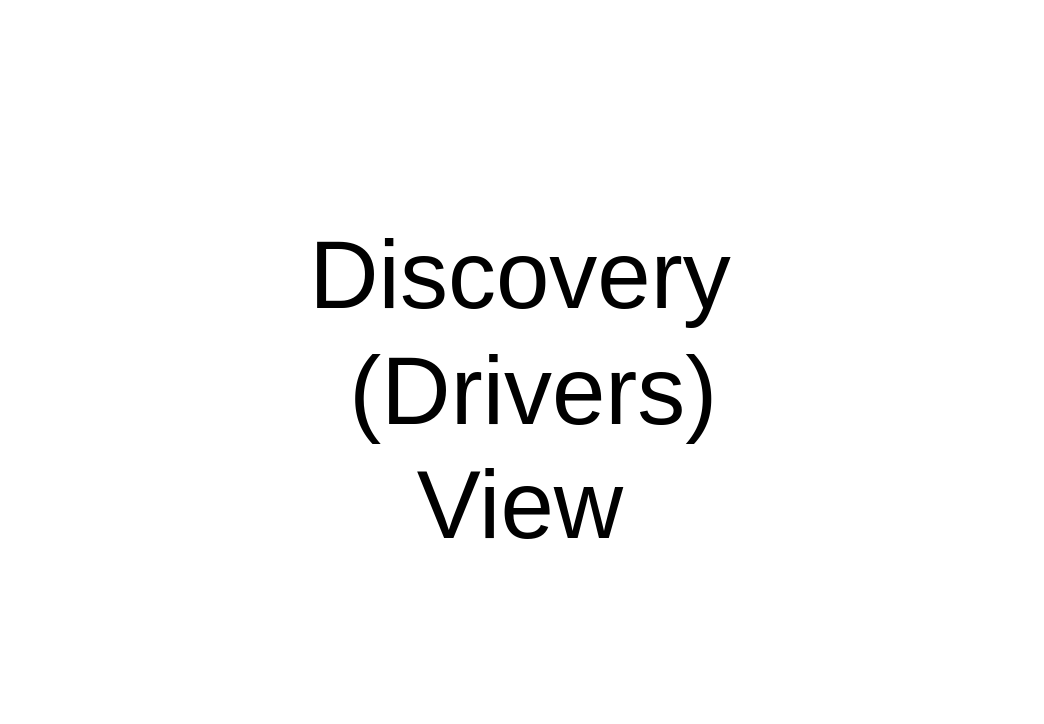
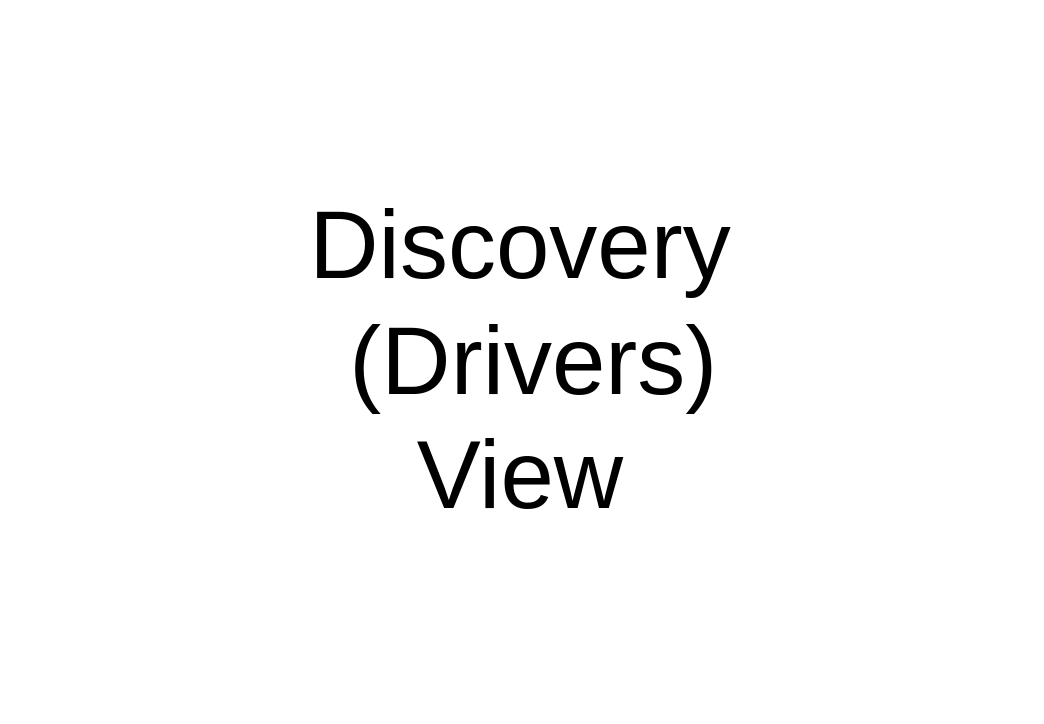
node "Discovery (Drivers) View": moved (521, 391) -> (521, 361)
